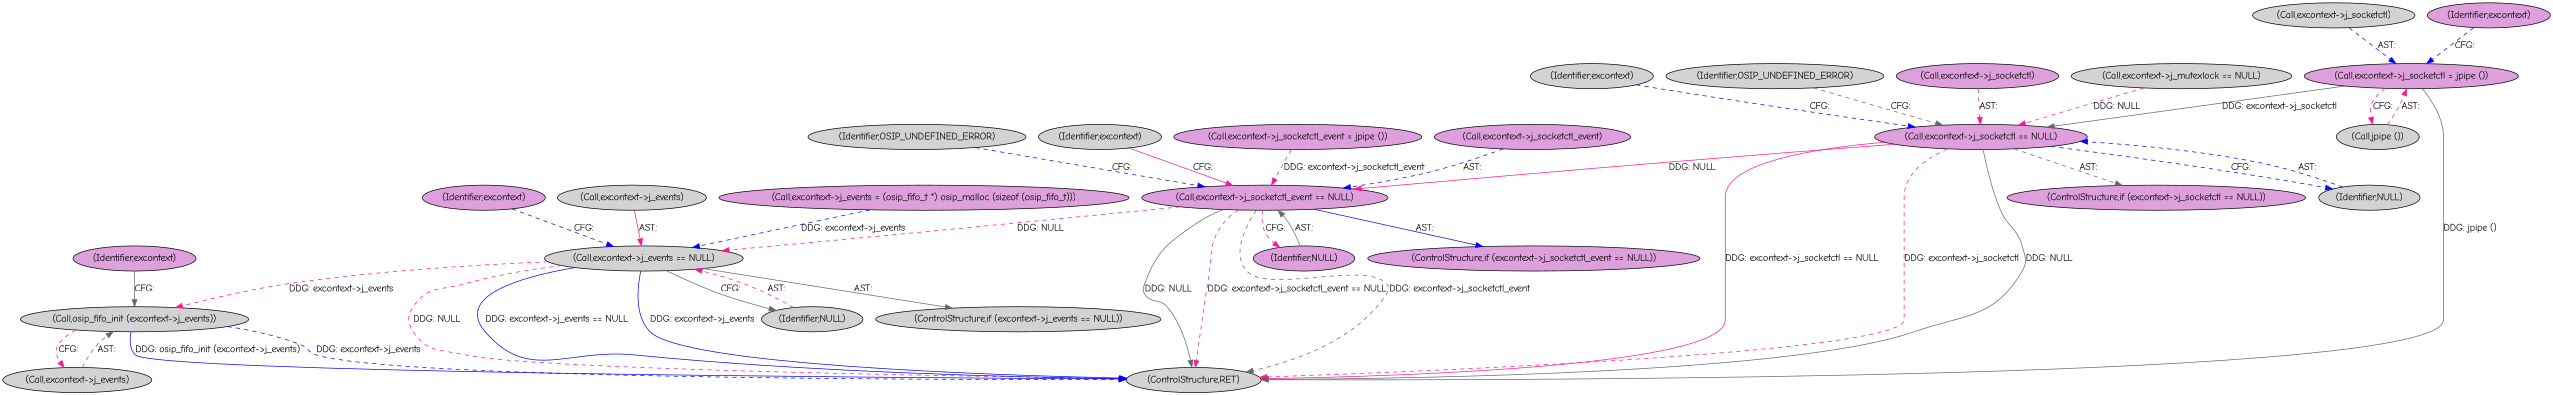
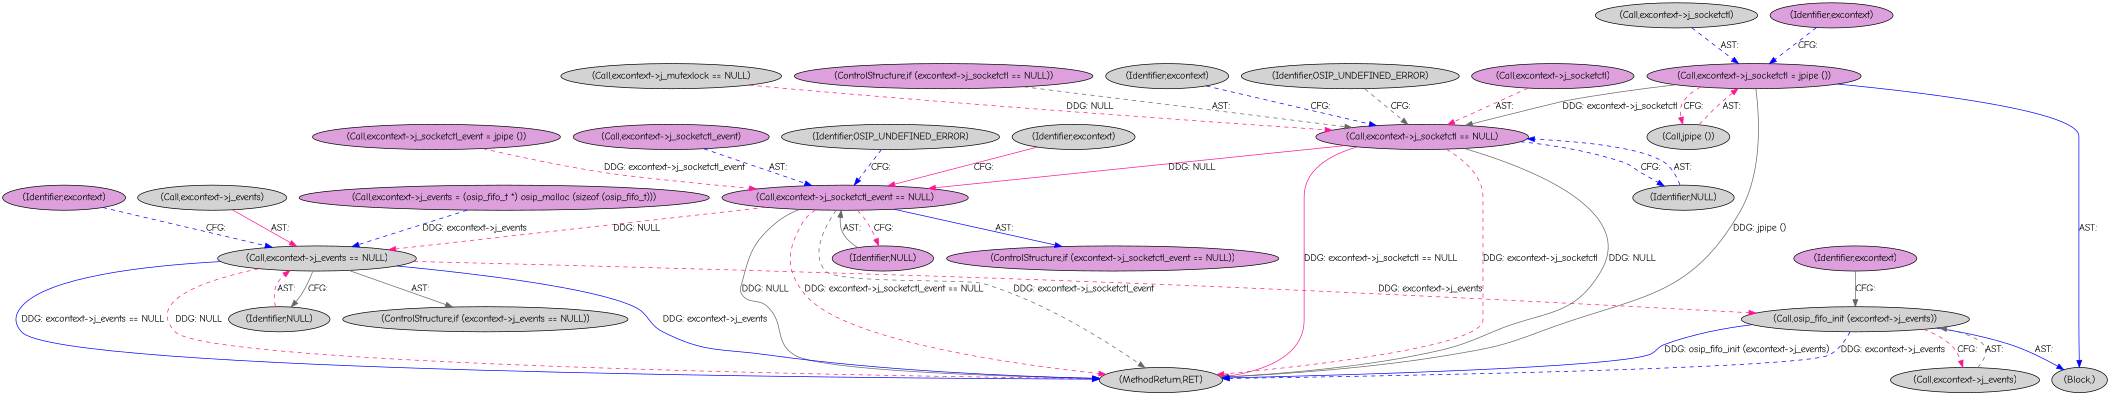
edge "(Call,excontext->j_socketctl == NULL)" -> "(ControlStructure,if (excontext->j_socketctl == NULL))": reversed
node "(ControlStructure,RET)": label "(ControlStructure,RET)" -> "(MethodReturn,RET)"
node "(Block,)": added
